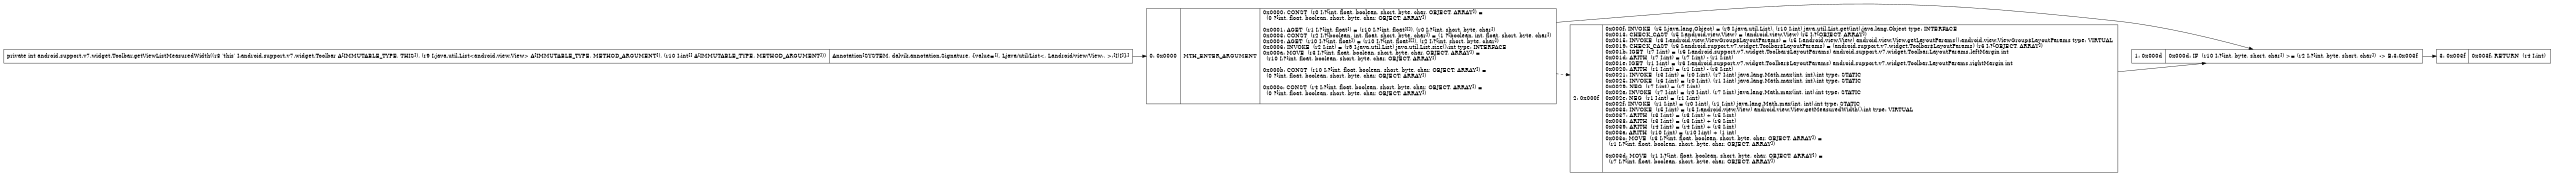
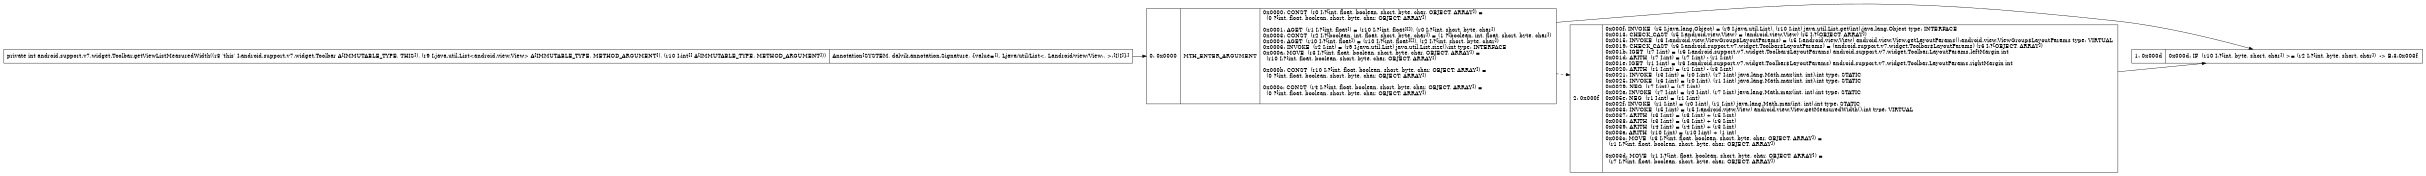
node "3: 0x003f": removed
node "2: 0x000f": text "0x002e: NEG  (r1 I:int) = (r1 I:int)" -> "0x005e: NEG  (r1 I:int) = (r1 I:int)"
